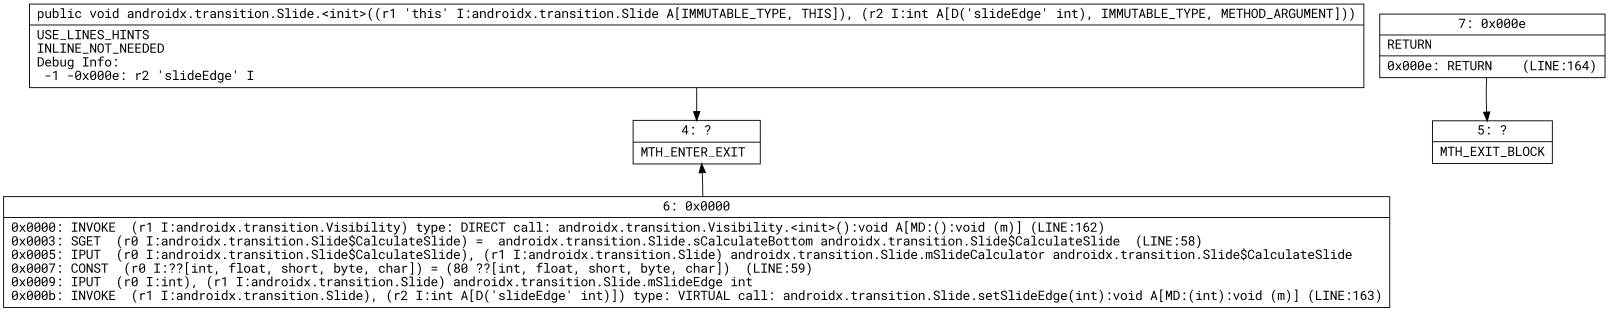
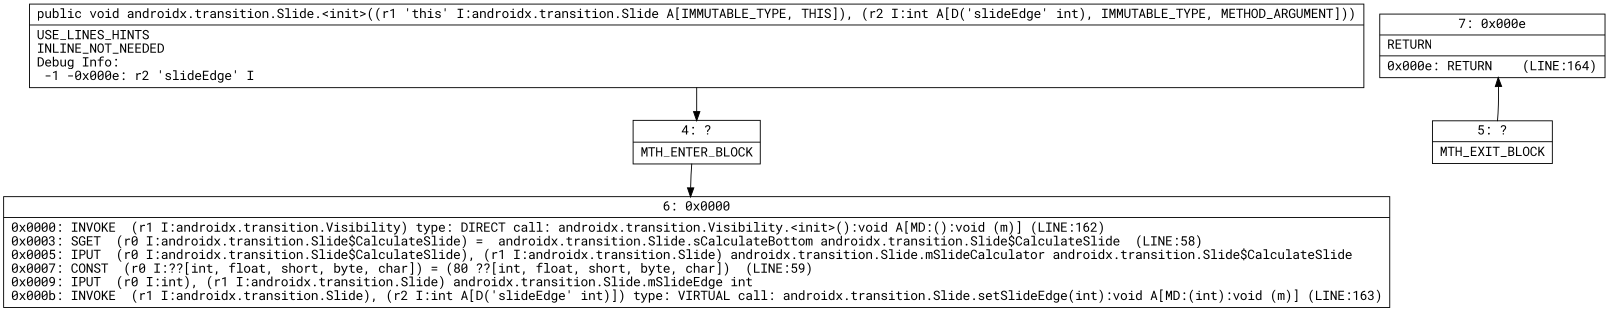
edge "7: 0x000e" -> "5: ?": reversed
node "4: ?": text "MTH_ENTER_EXIT" -> "MTH_ENTER_BLOCK"
edge "6: 0x0000" -> "4: ?": reversed
